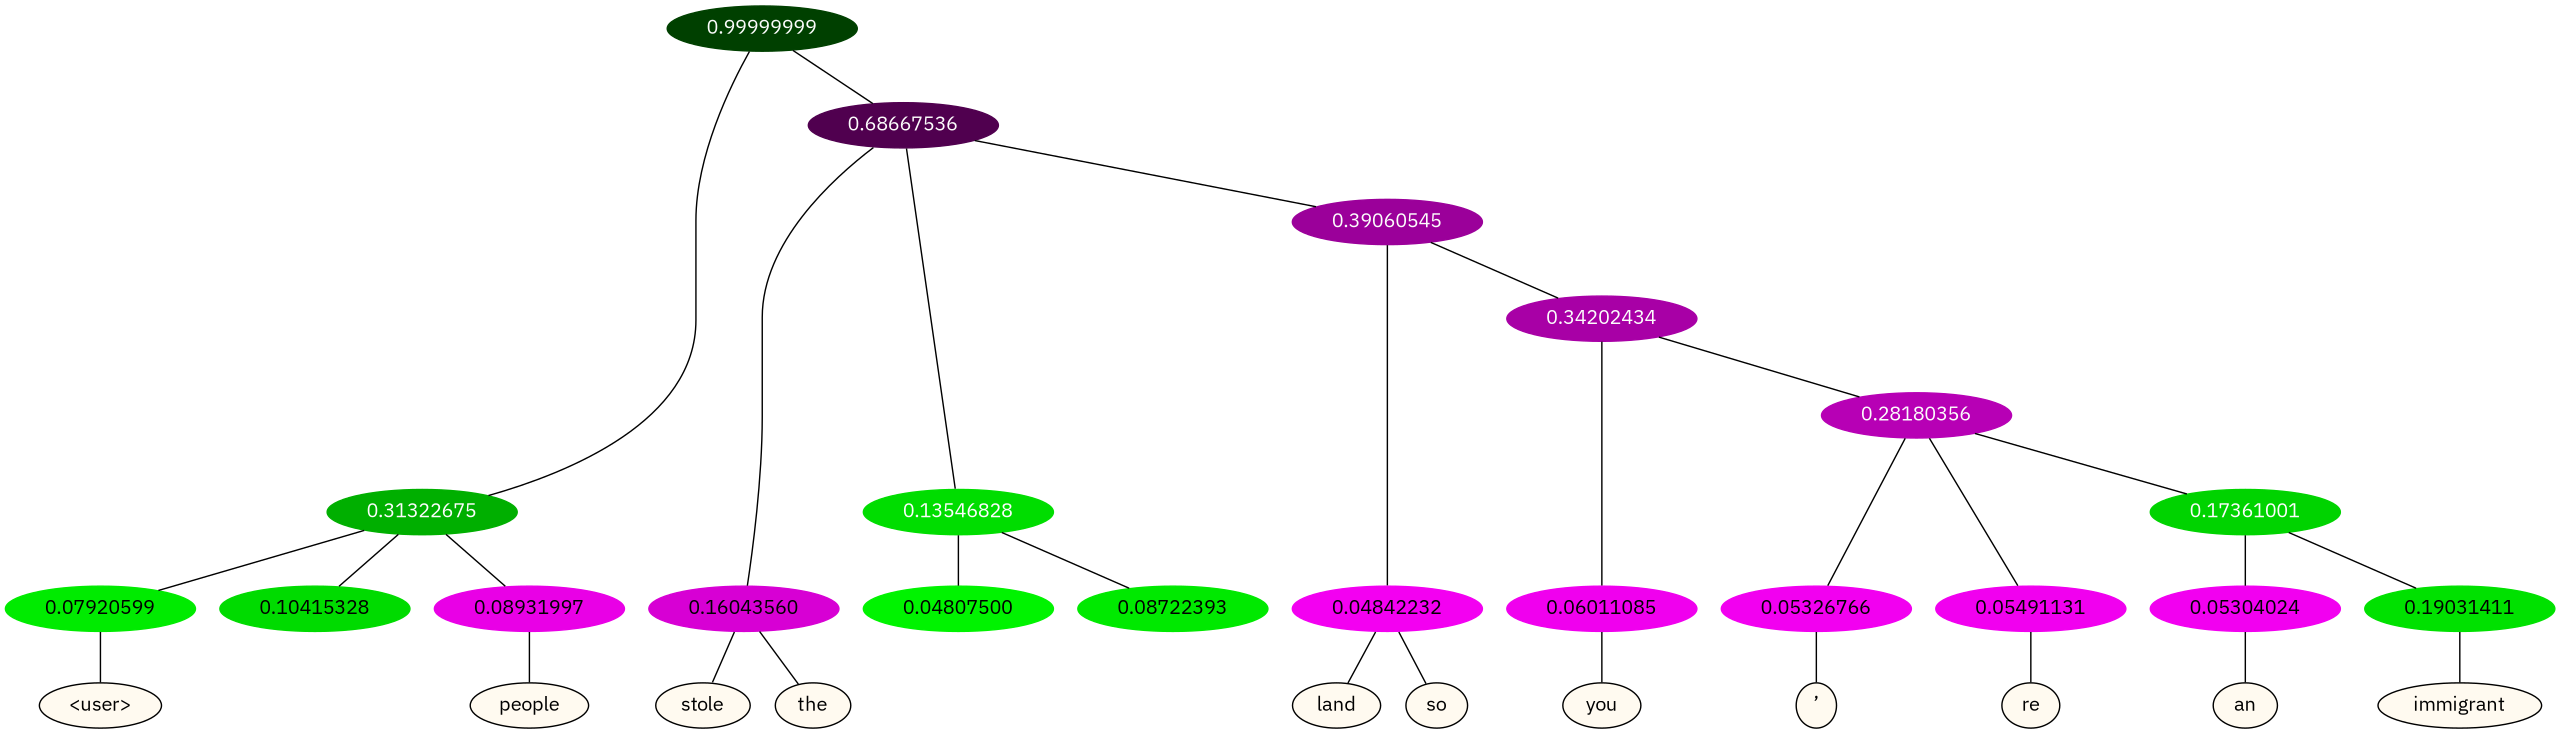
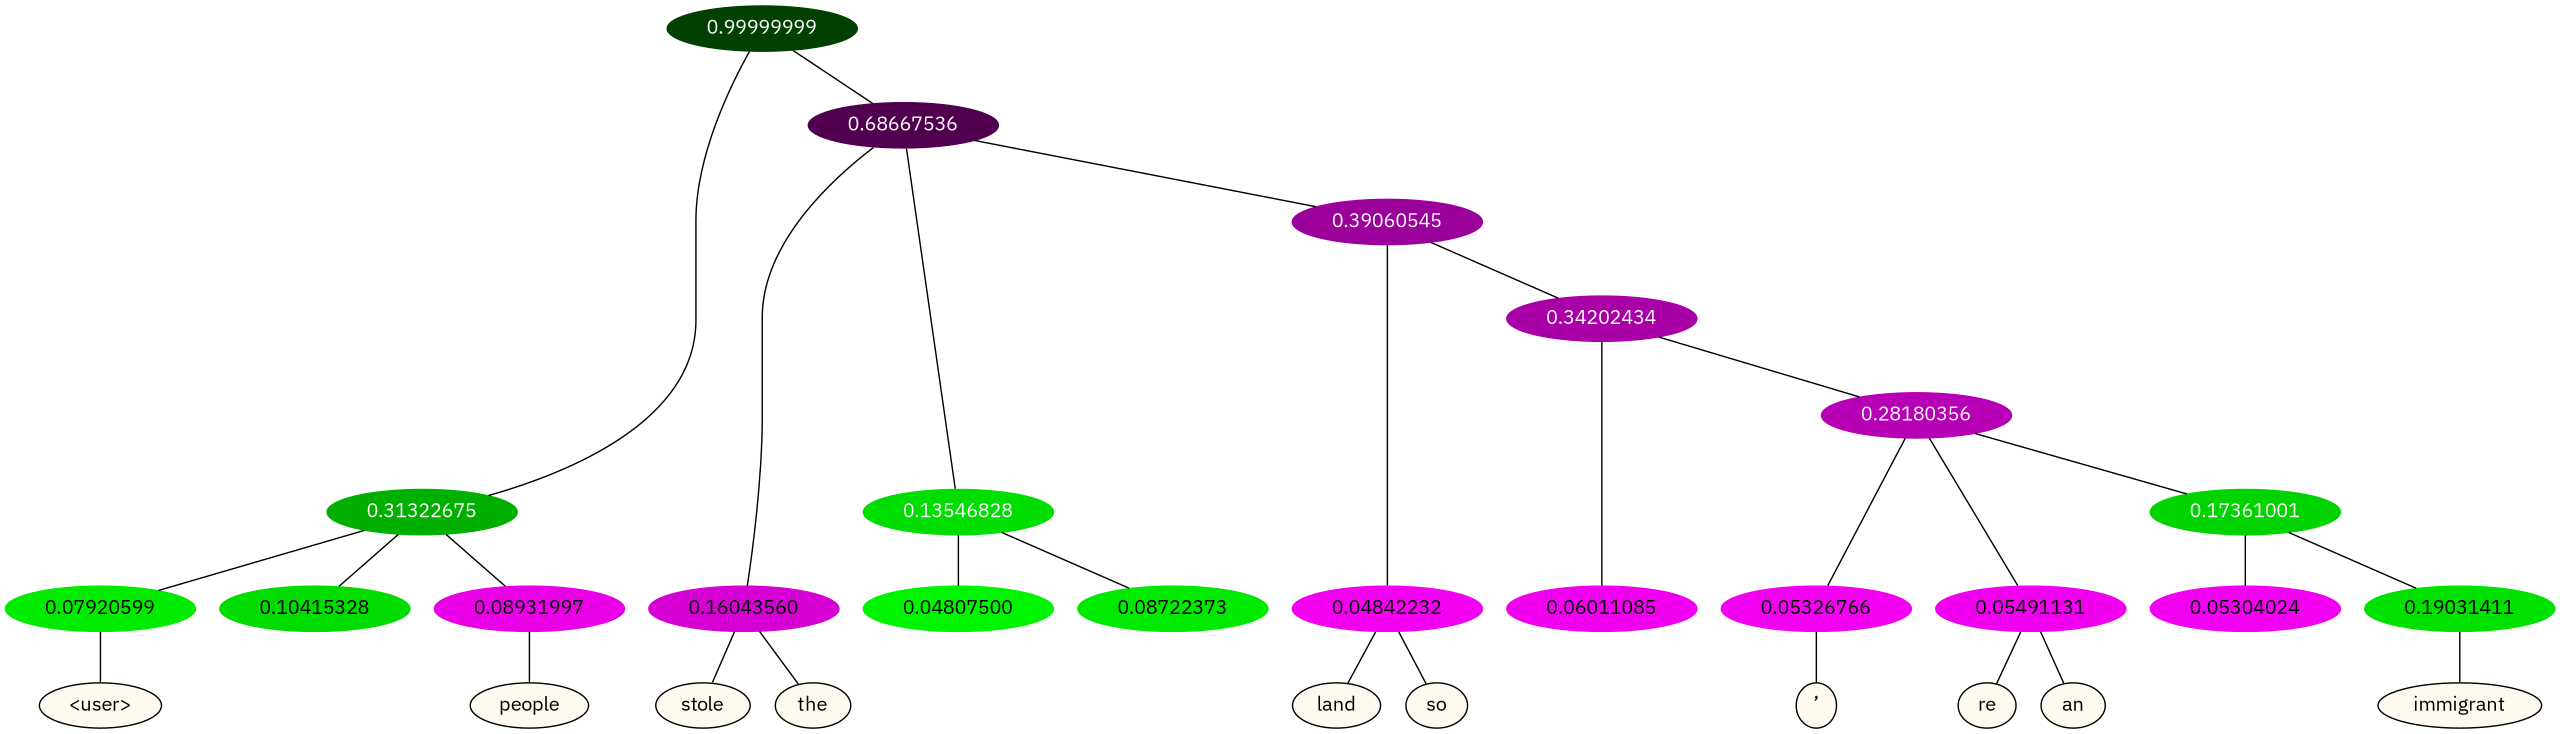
node "0.08722393": label "0.08722393" -> "0.08722373"
edge "0.05304024" -- "an": now "0.05491131" -- "an"
node "you": removed
